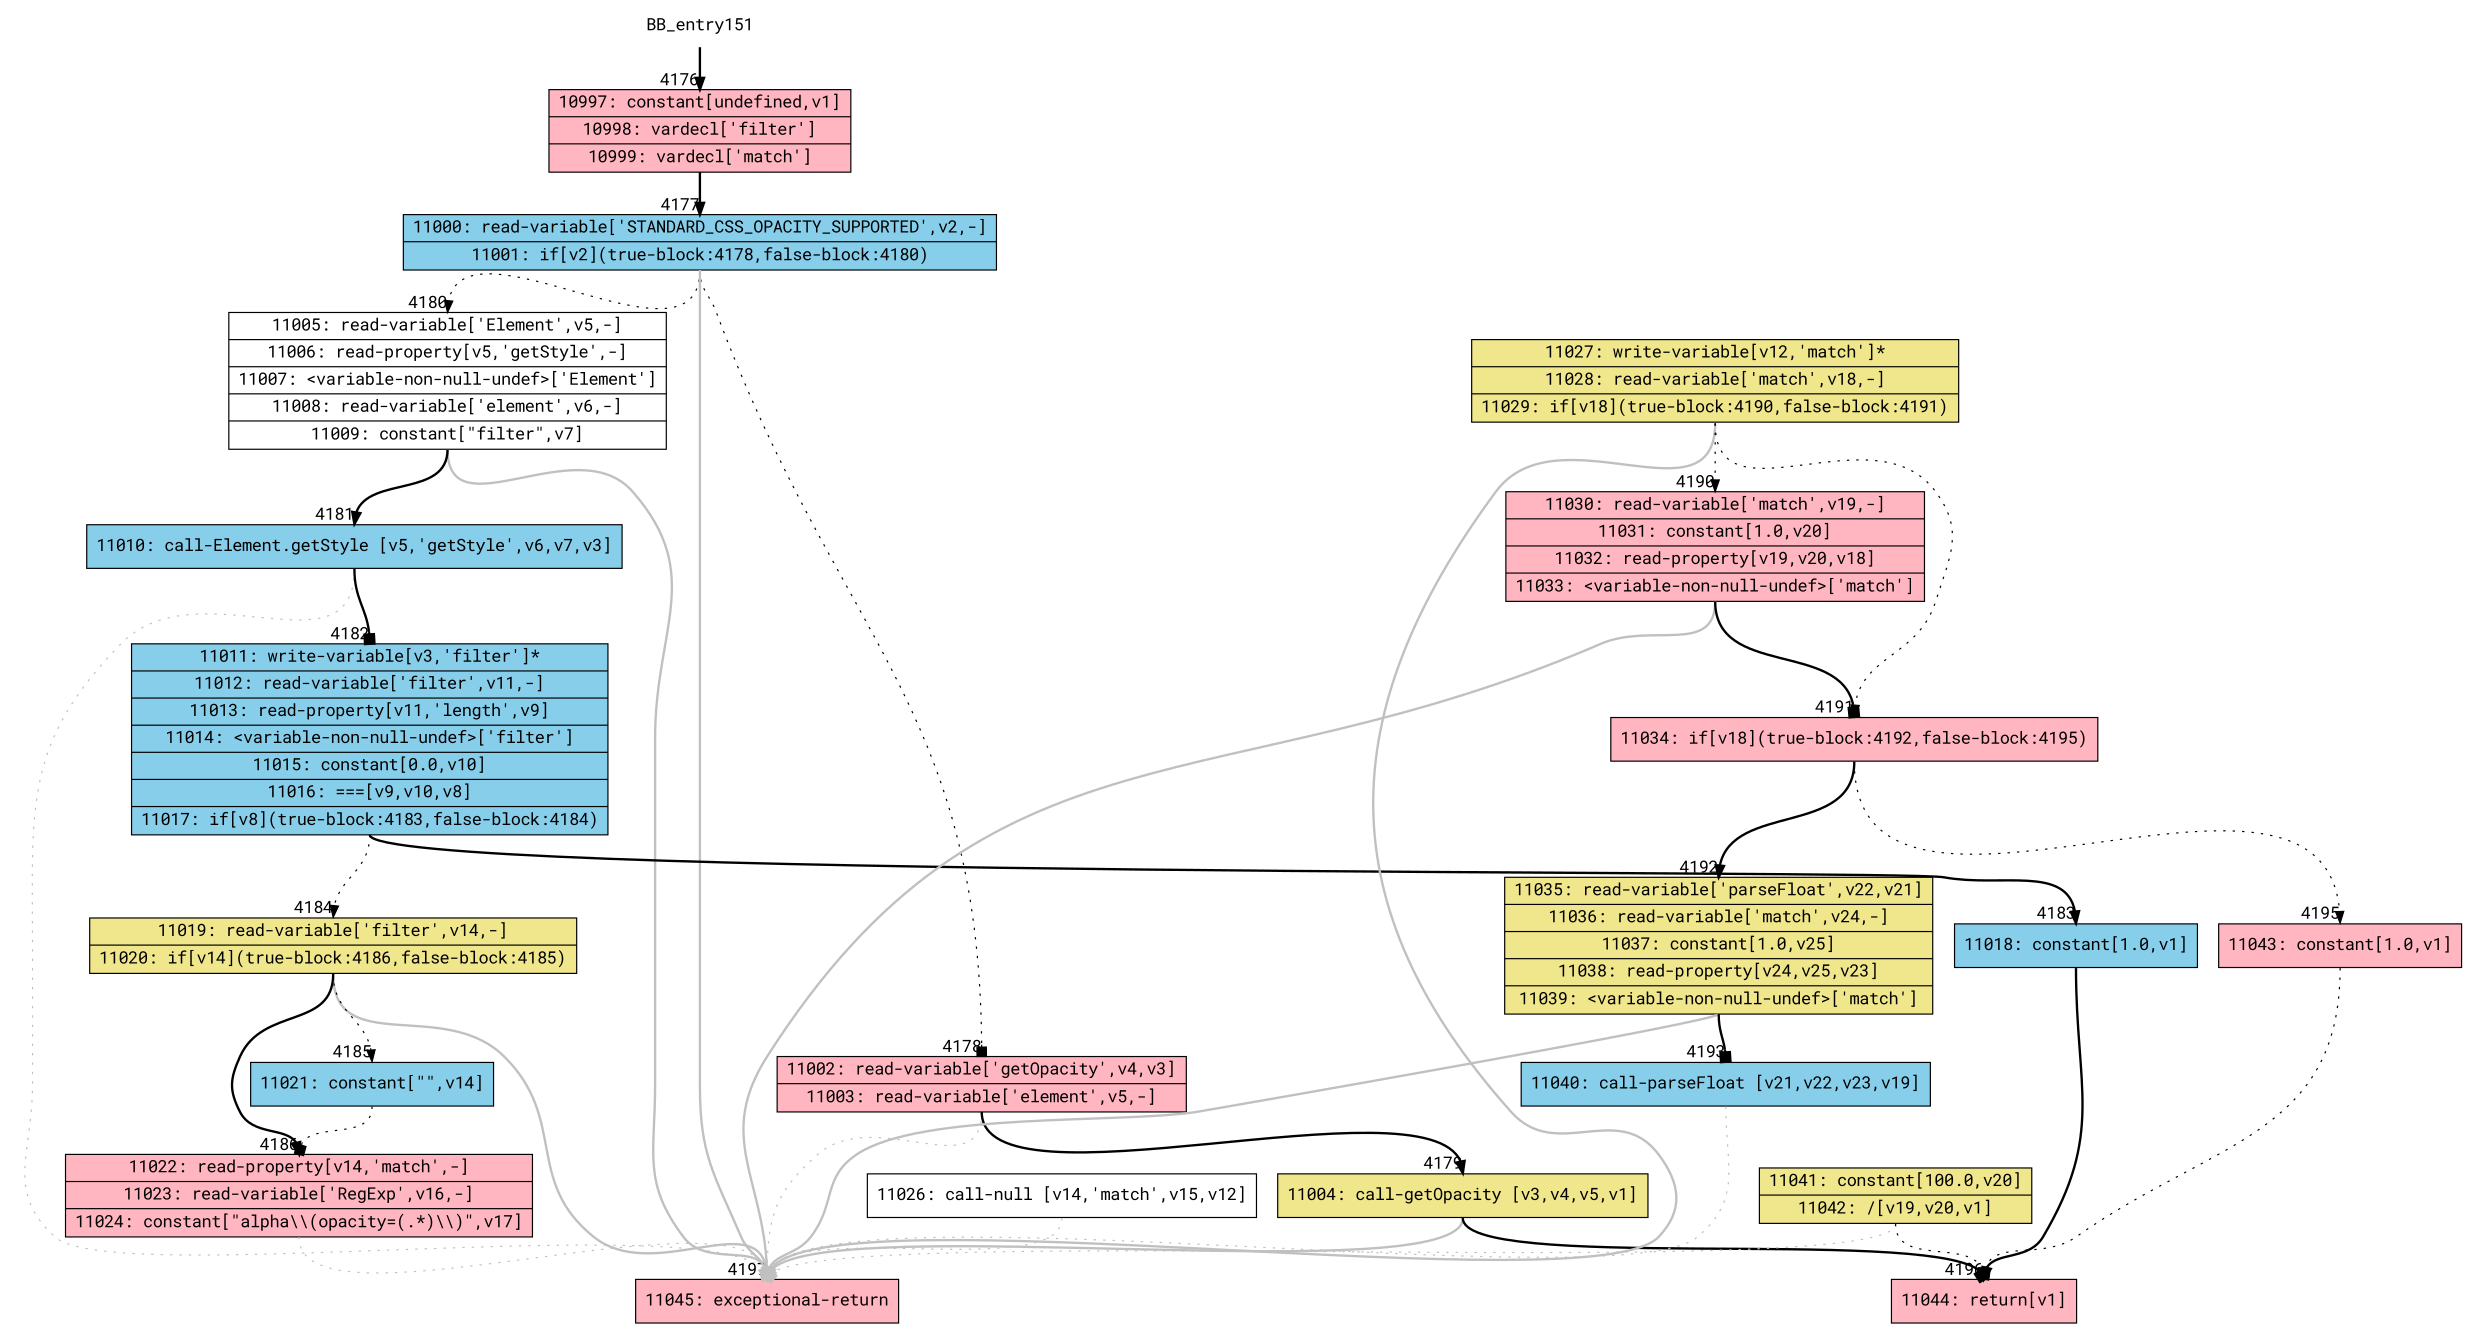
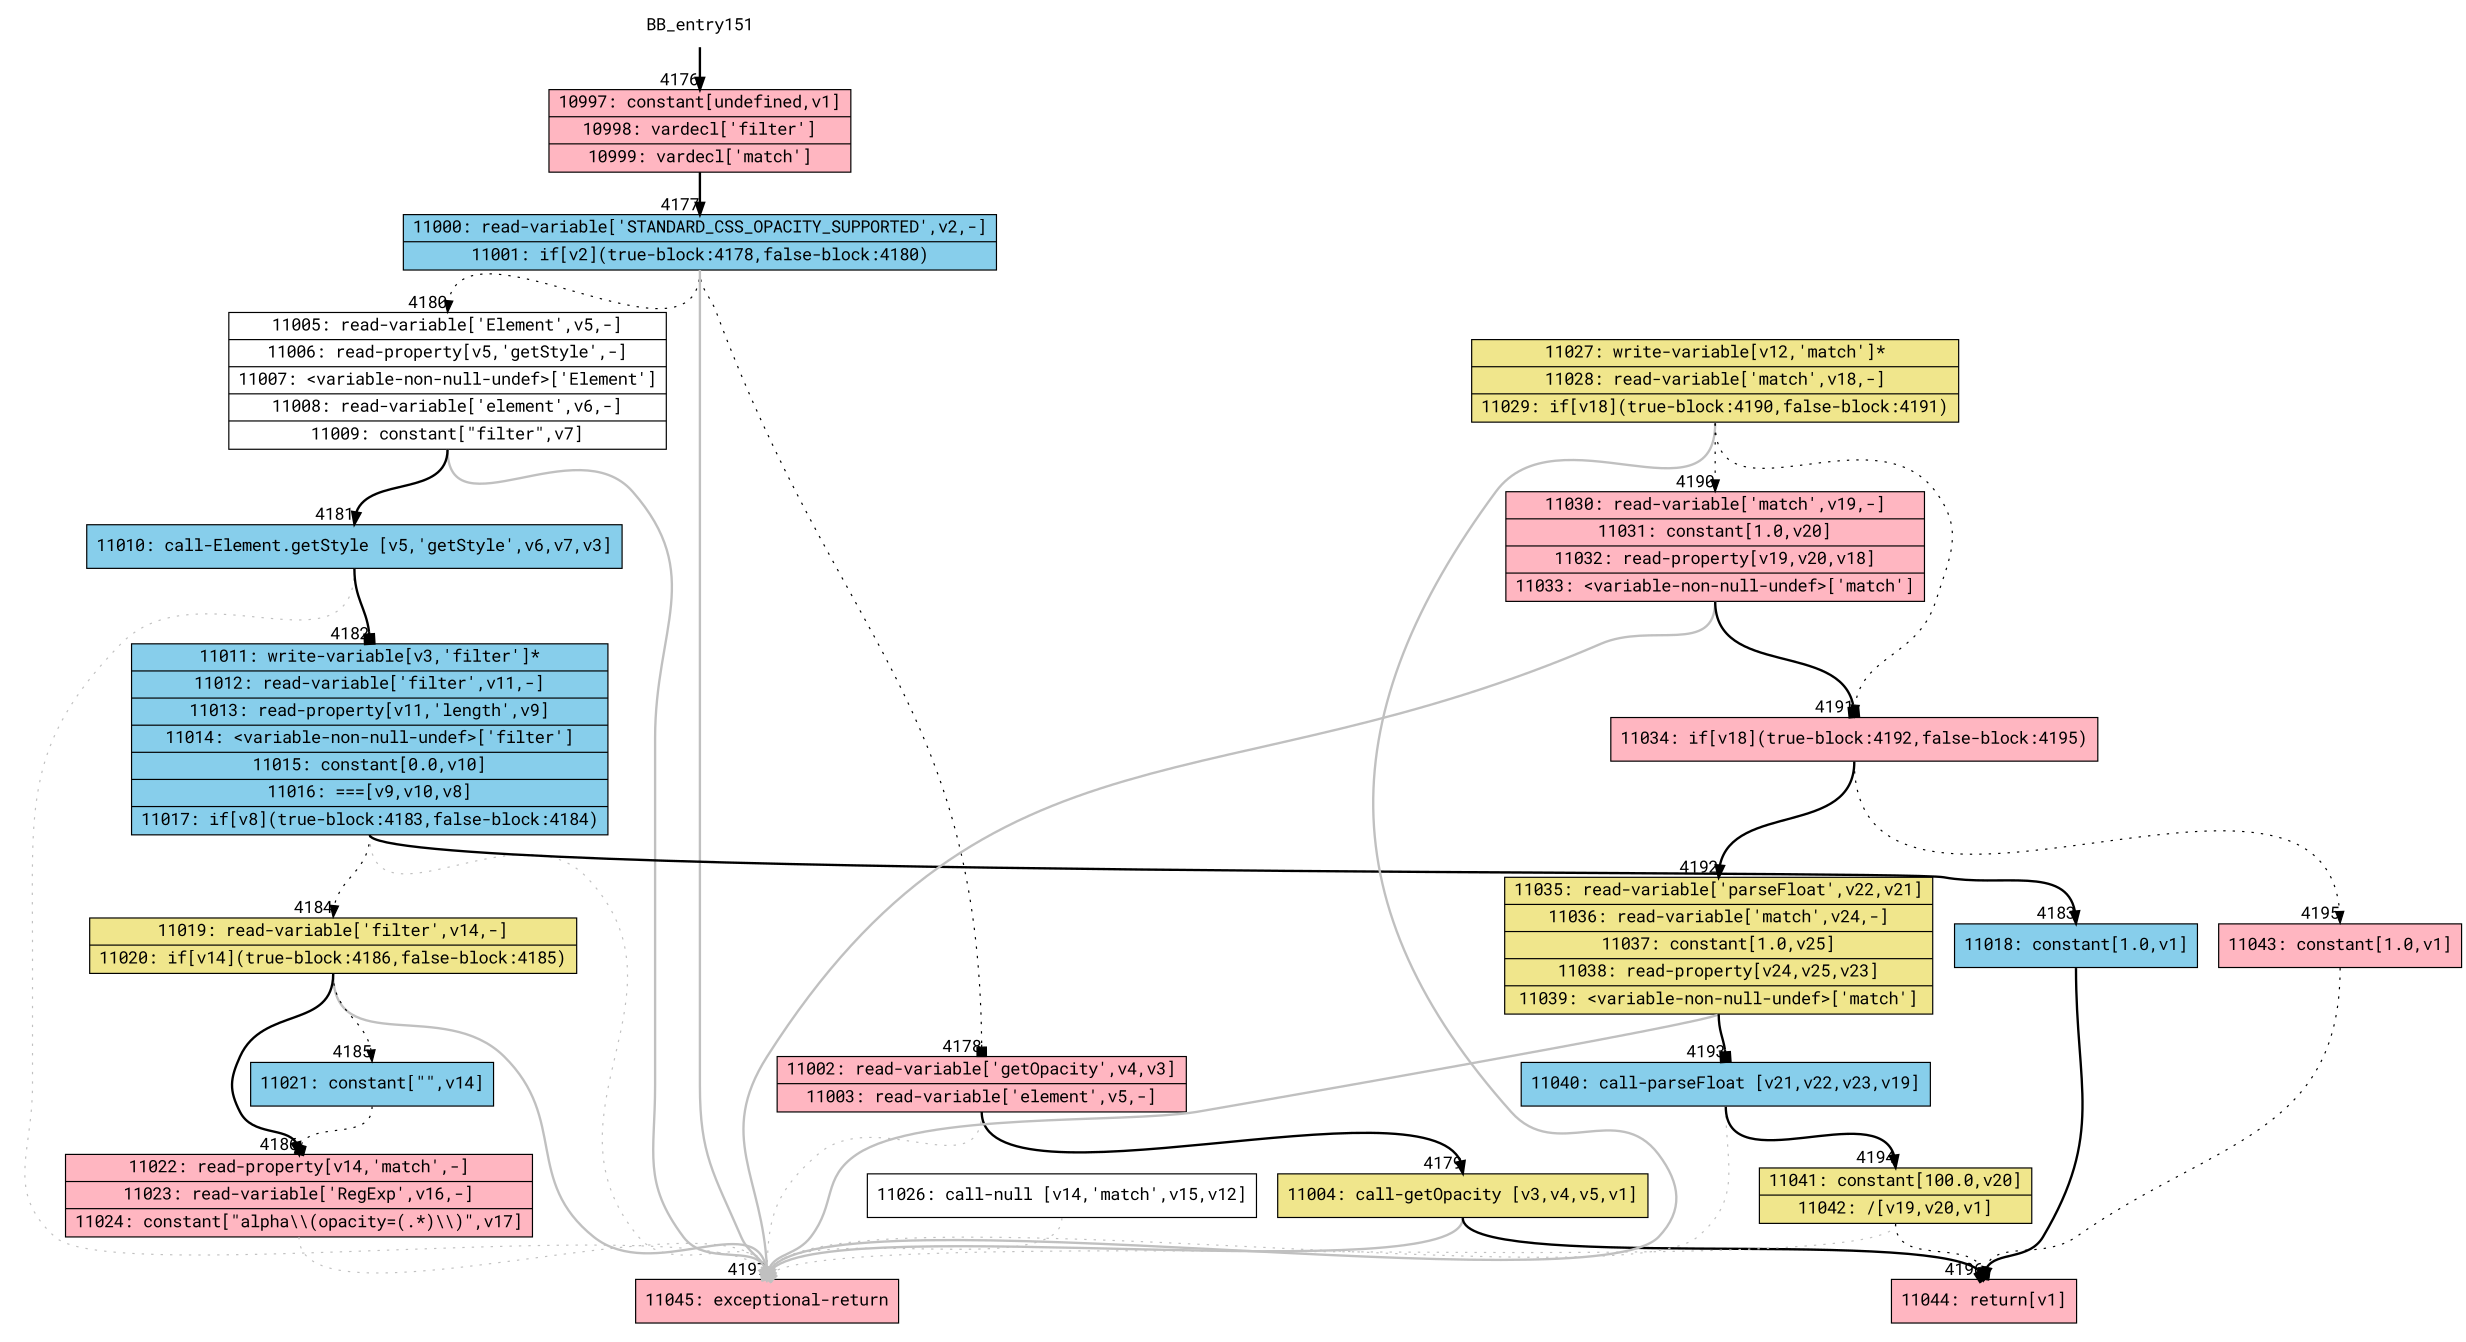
edge "11011: write-variable[v3,'filter']*" -> "11045: exceptional-return": added
edge "11040: call-parseFloat [v21,v22,v23,v19]" -> "11041: constant[100.0,v20]": added
